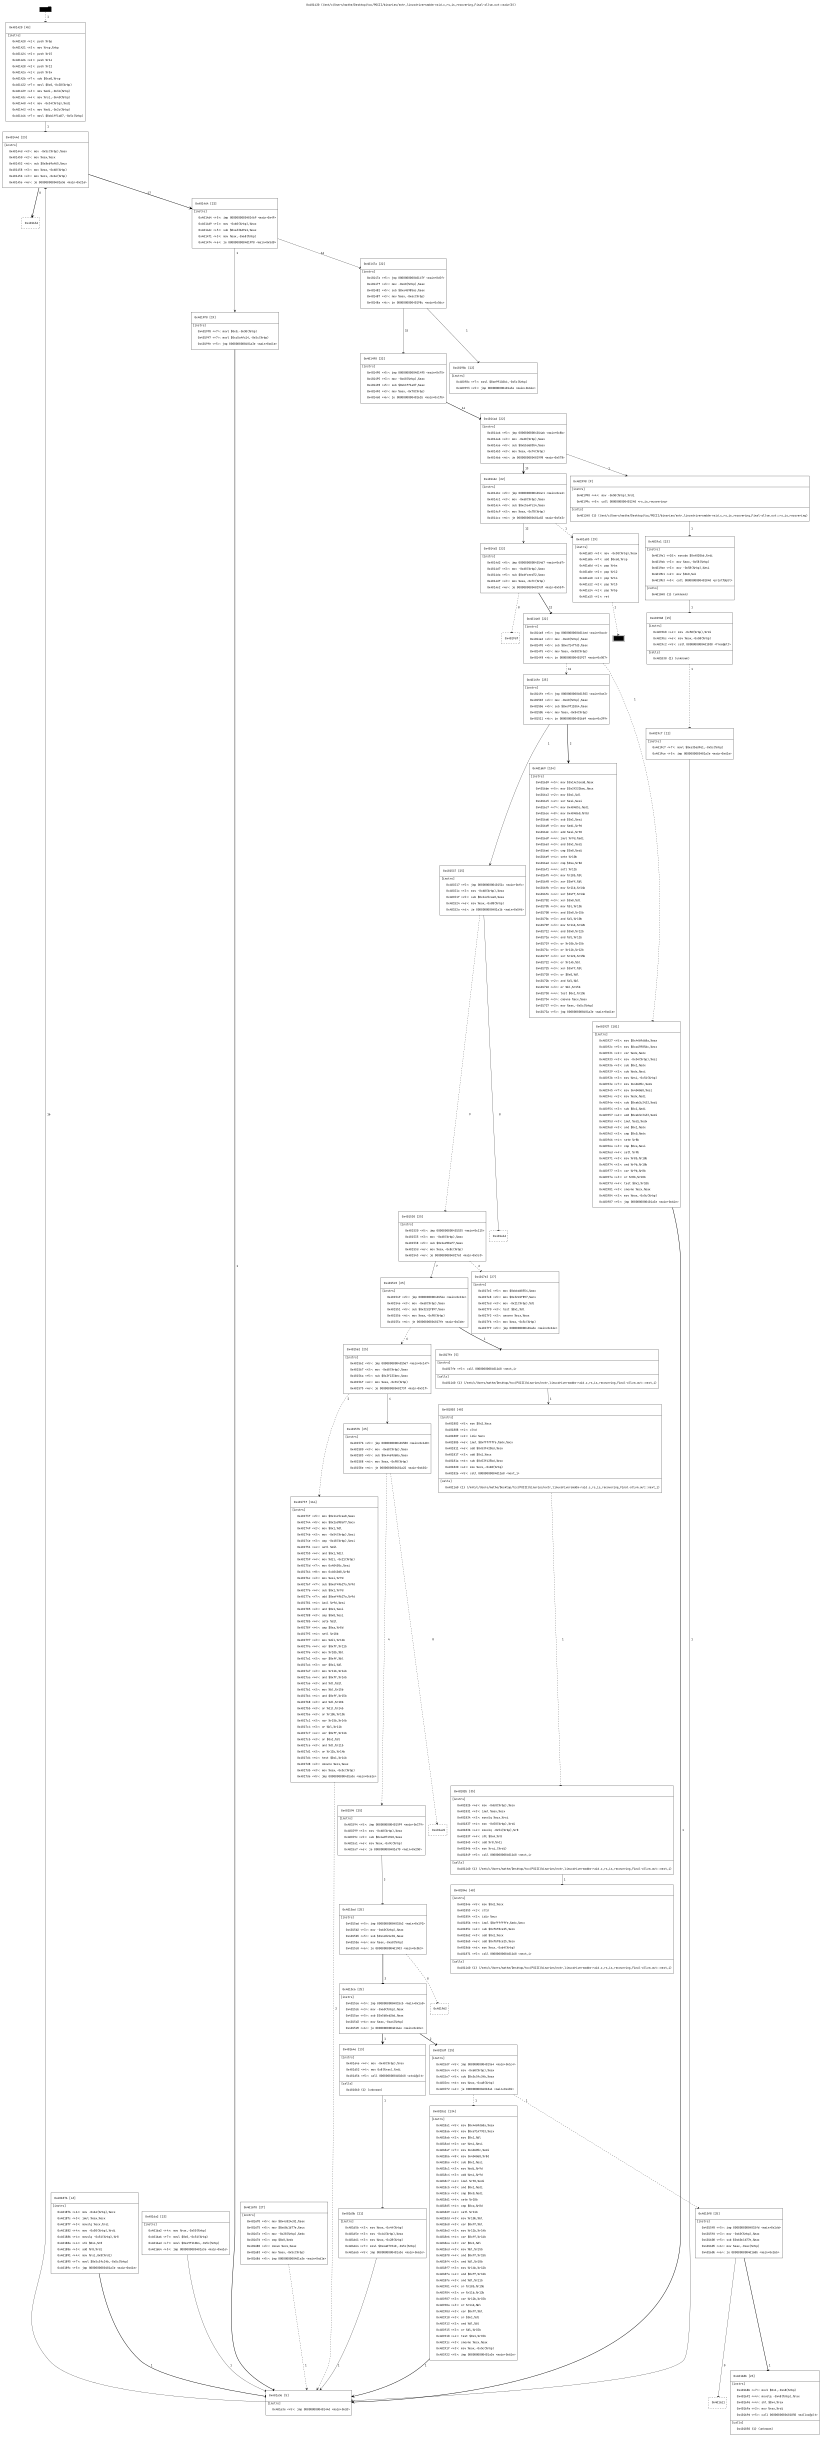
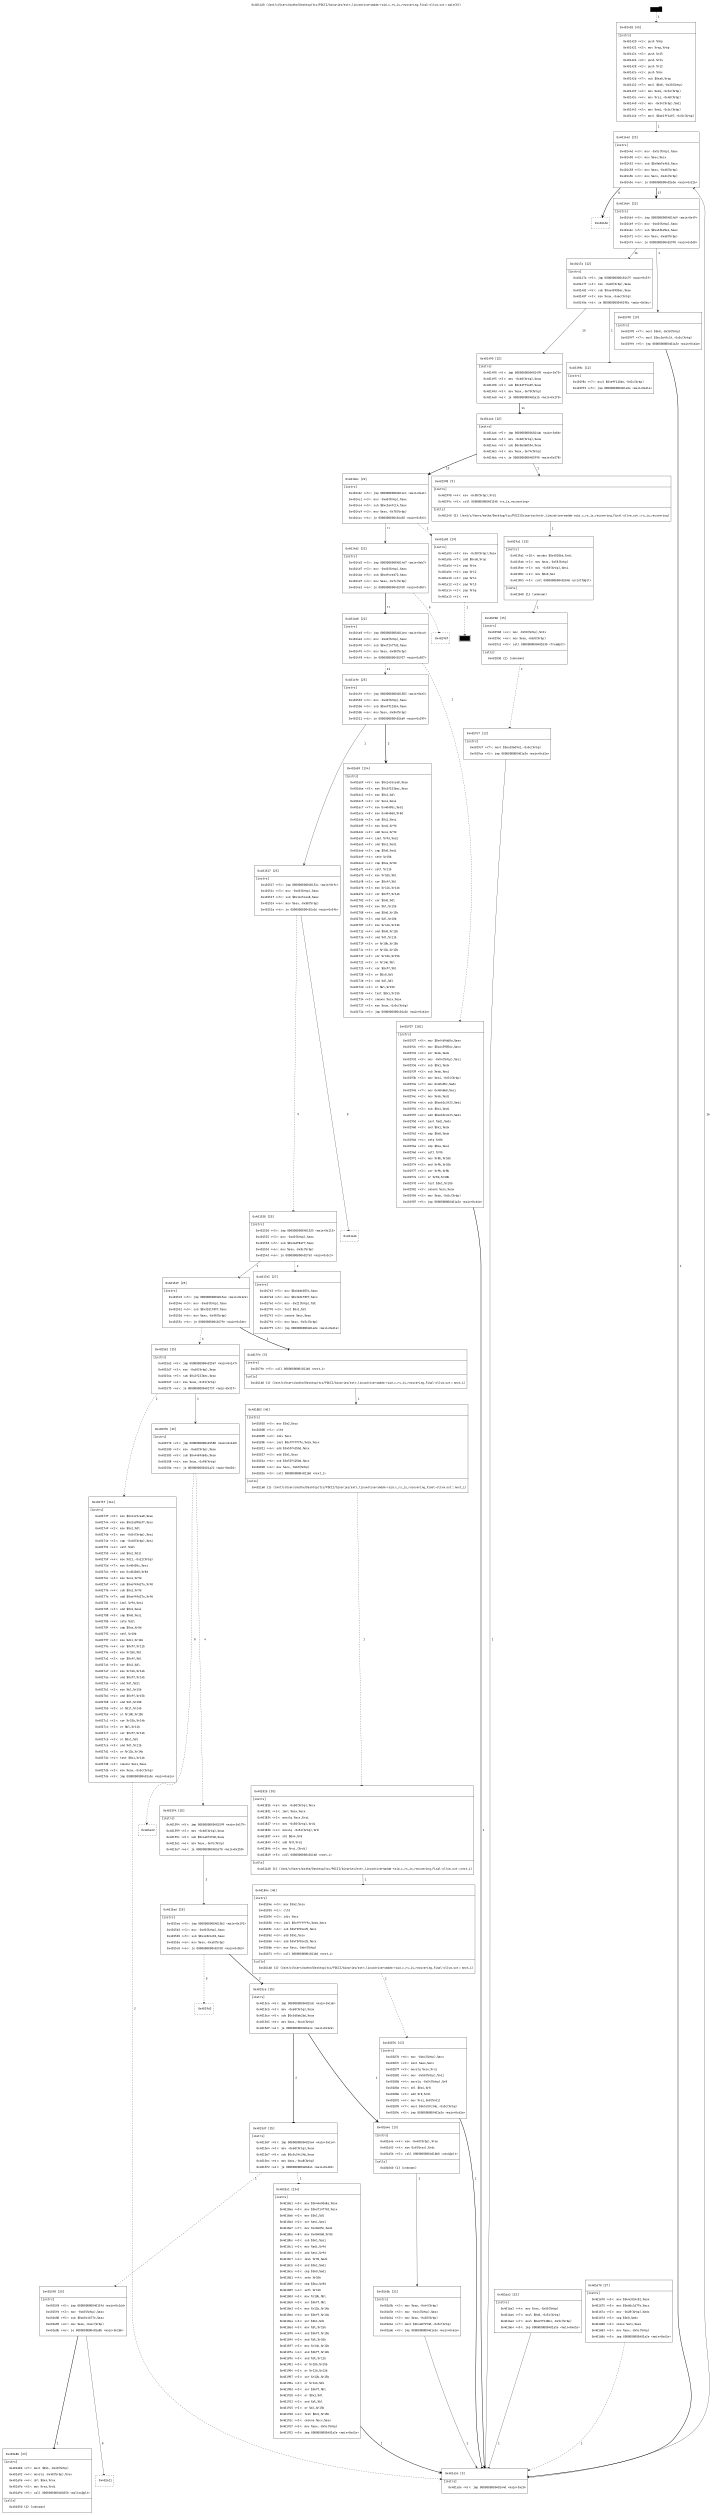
edge "0x40184e [40]" -> "0x401876 [43]": added, label "1"
edge "0x40164e [13]" -> "0x40165b [21]": arrowhead tee -> vee
